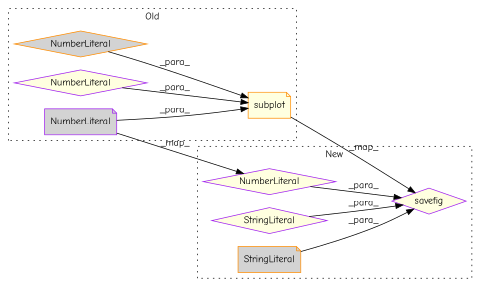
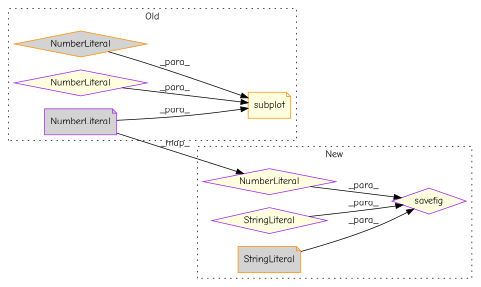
edge "subplot" -> "savefig": removed, label "_map_"
